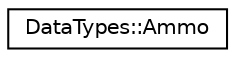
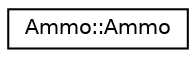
node "DataTypes::Ammo": label "DataTypes::Ammo" -> "Ammo::Ammo"
